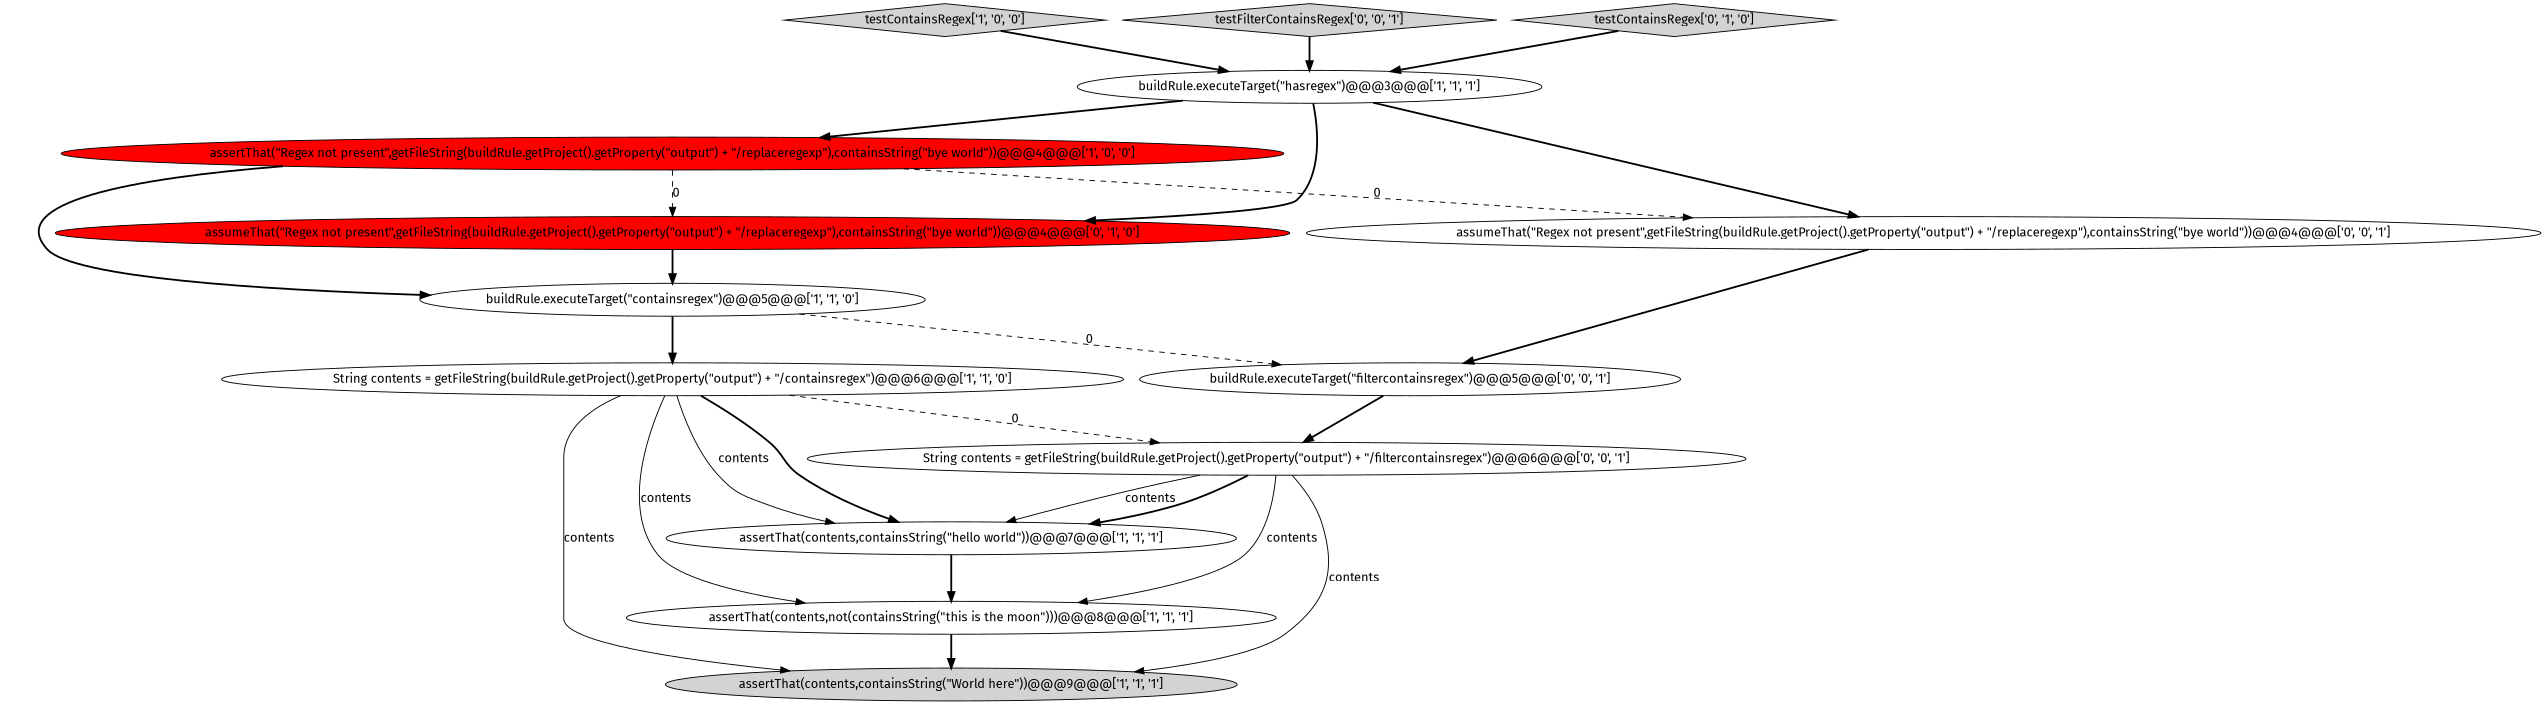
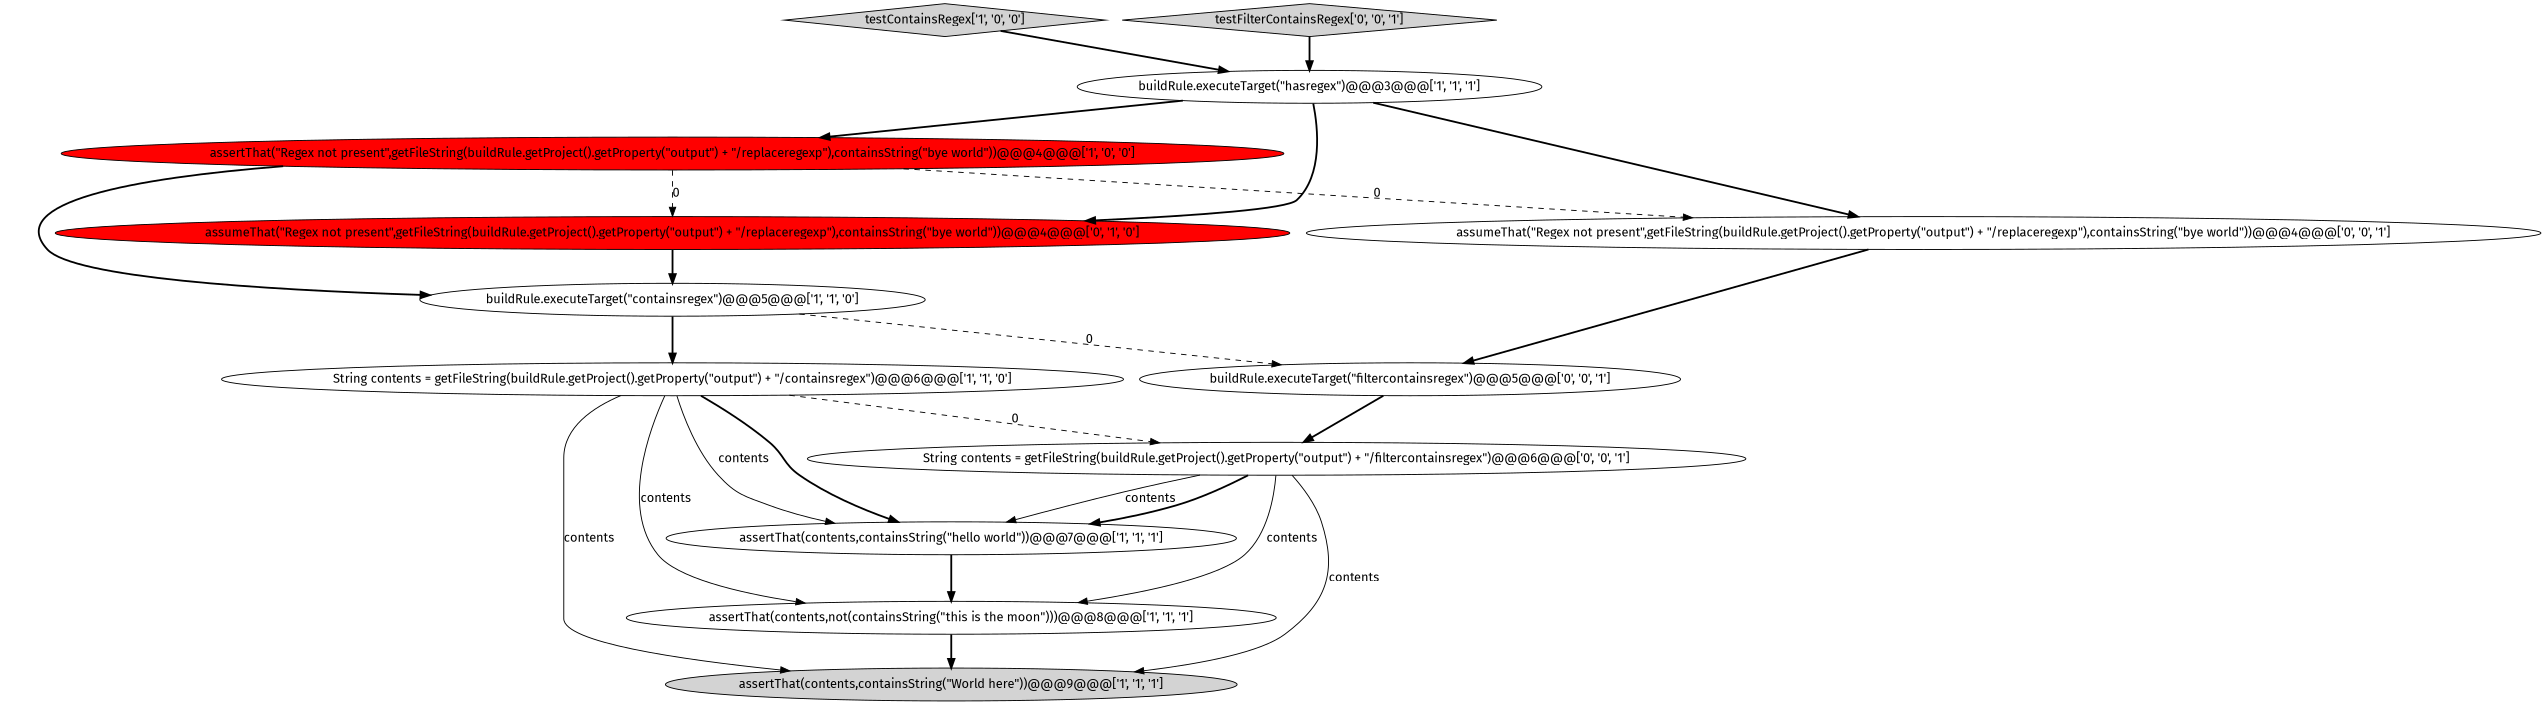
node "testContainsRegex['0', '1', '0']": removed
